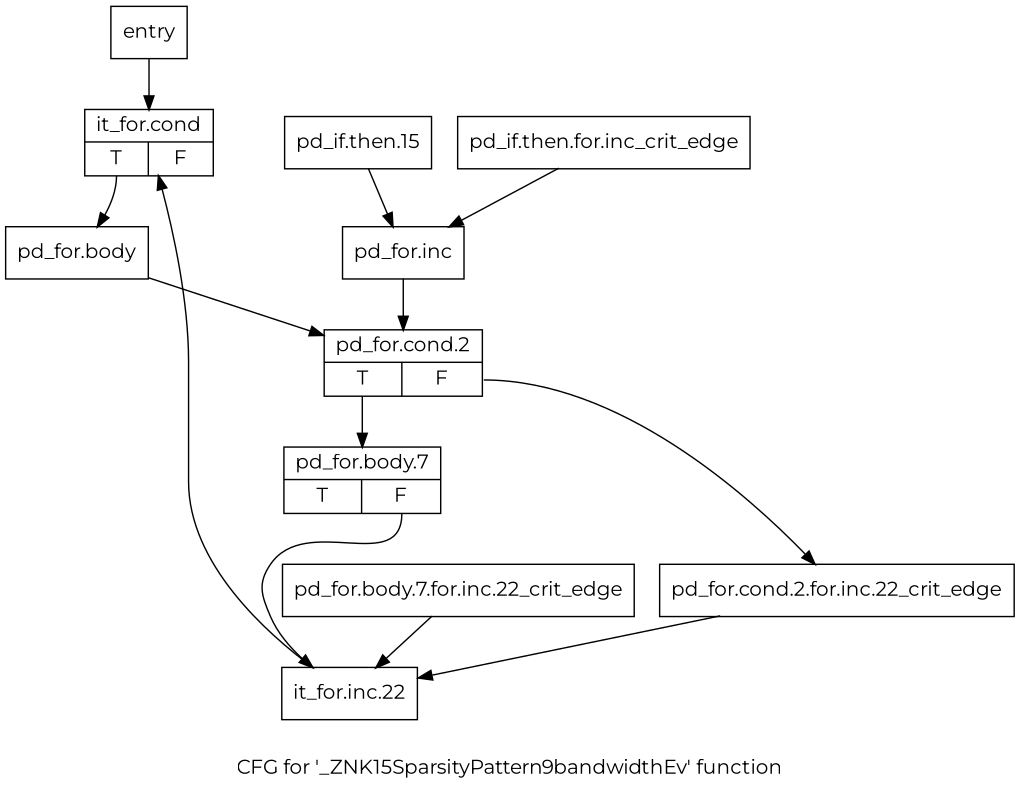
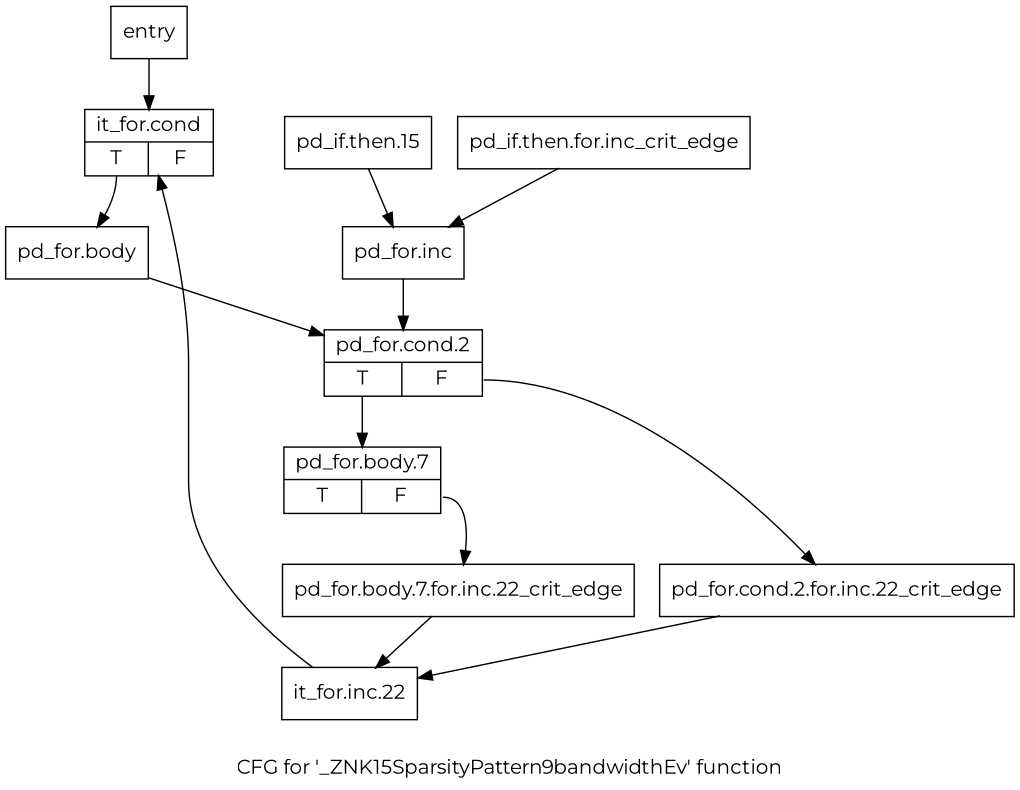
edge "pd_for.body.7" -> "it_for.inc.22": now "pd_for.body.7" -> "pd_for.body.7.for.inc.22_crit_edge"
